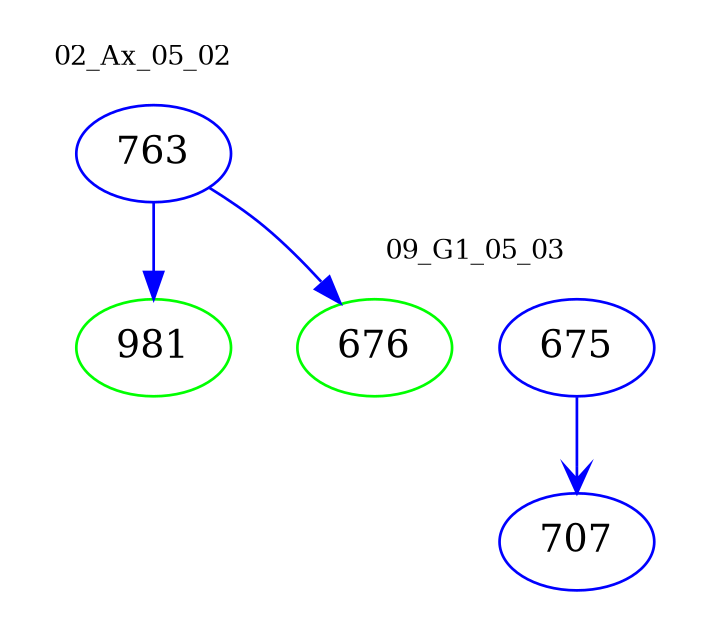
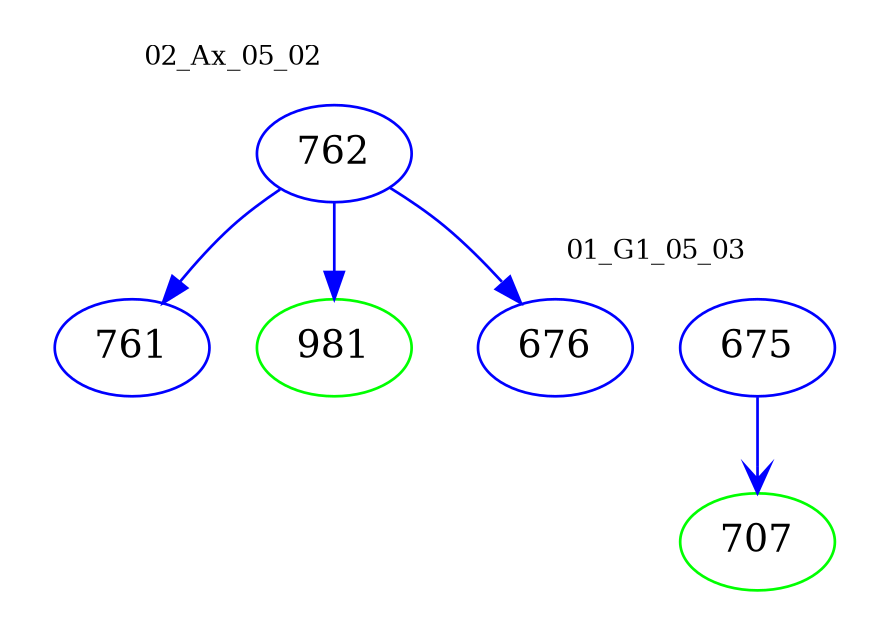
node "763": label "763" -> "762"
cluster "09_G1_05_03": label "09_G1_05_03" -> "01_G1_05_03"
node "761": added
node "676": color green -> blue
node "707": color blue -> green
